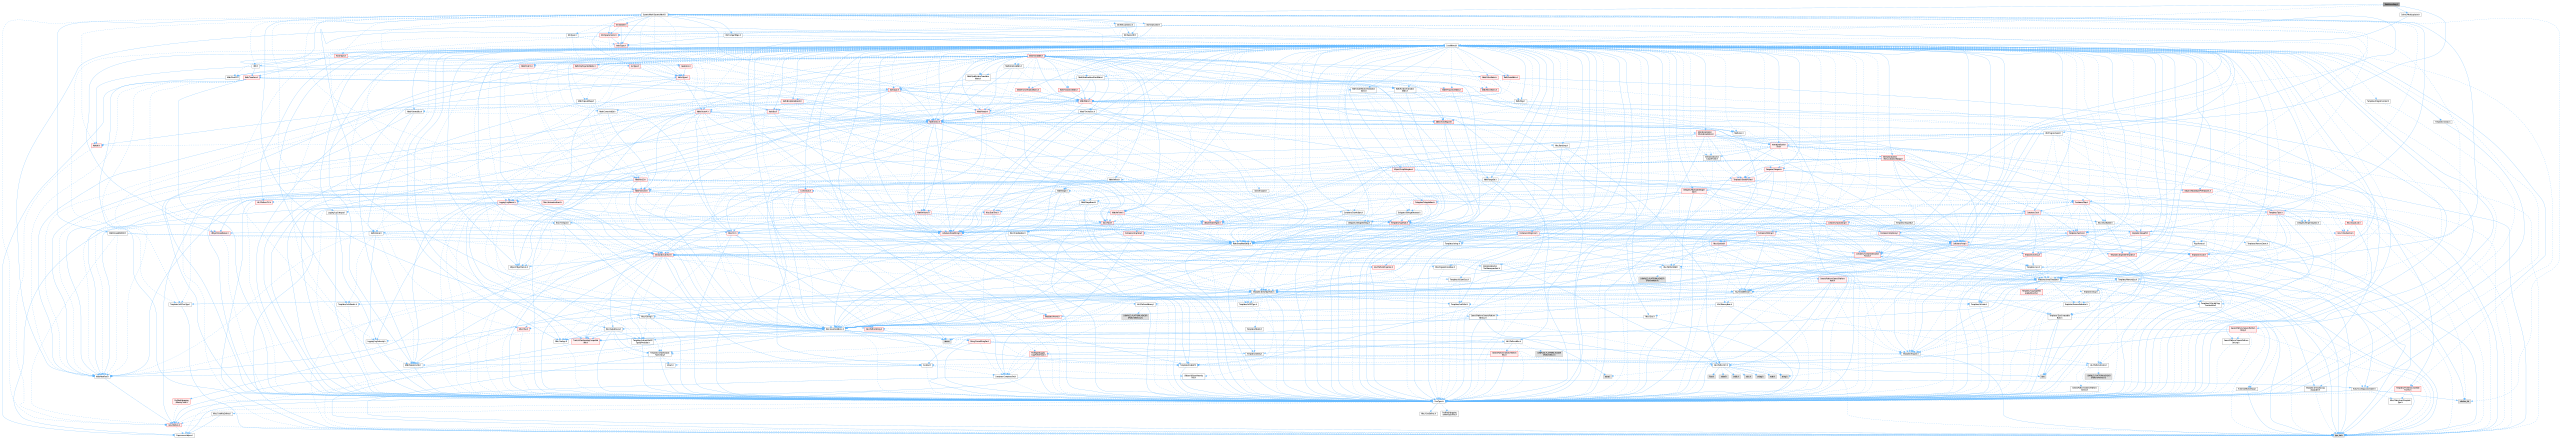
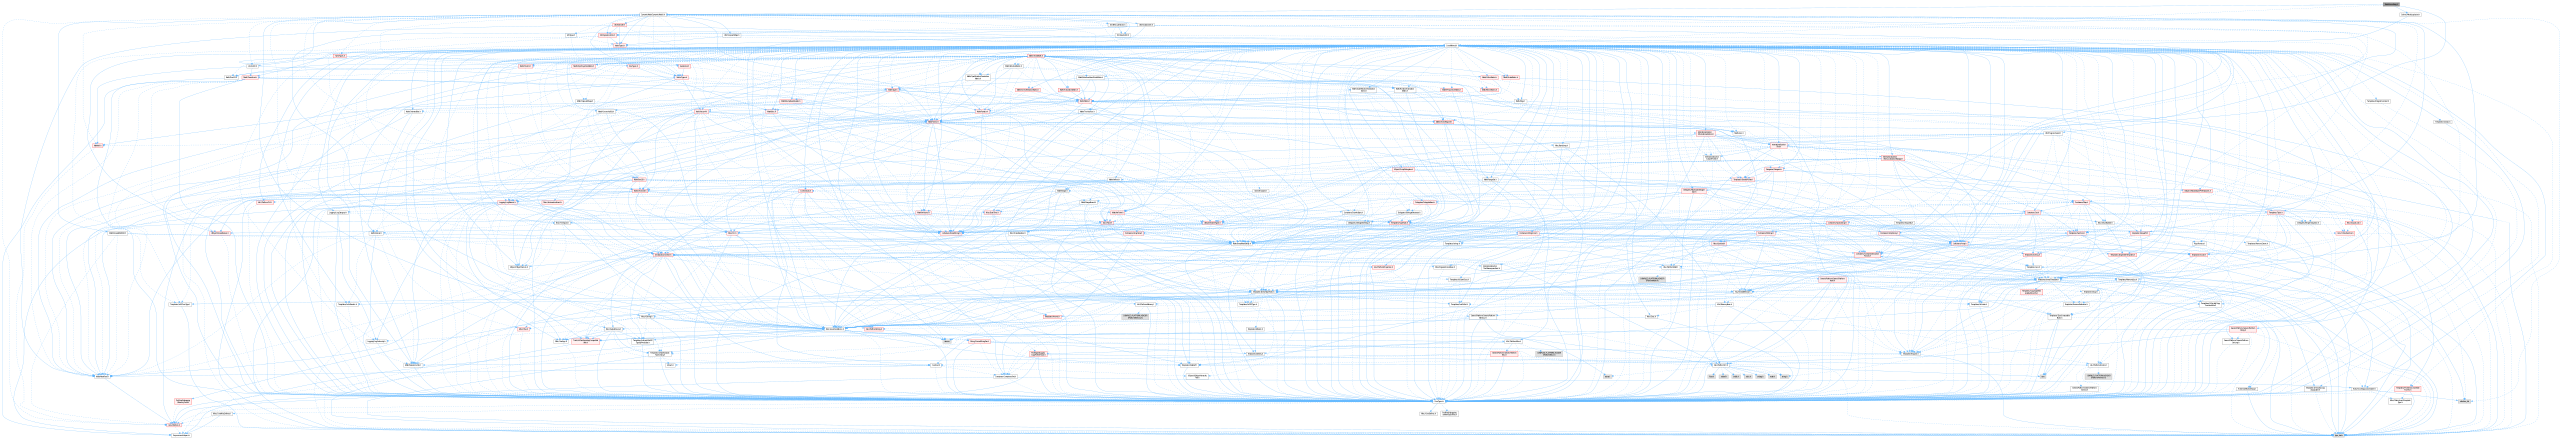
node "With.h": label "With.h" -> "VectorUtil.h"
